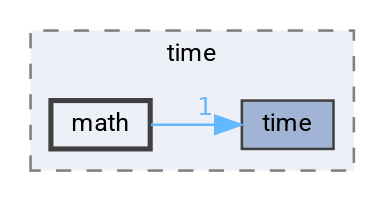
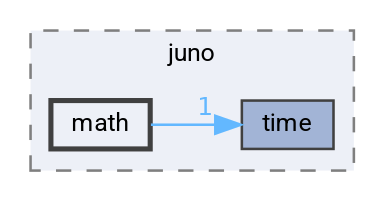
cluster "time": label "time" -> "juno"
